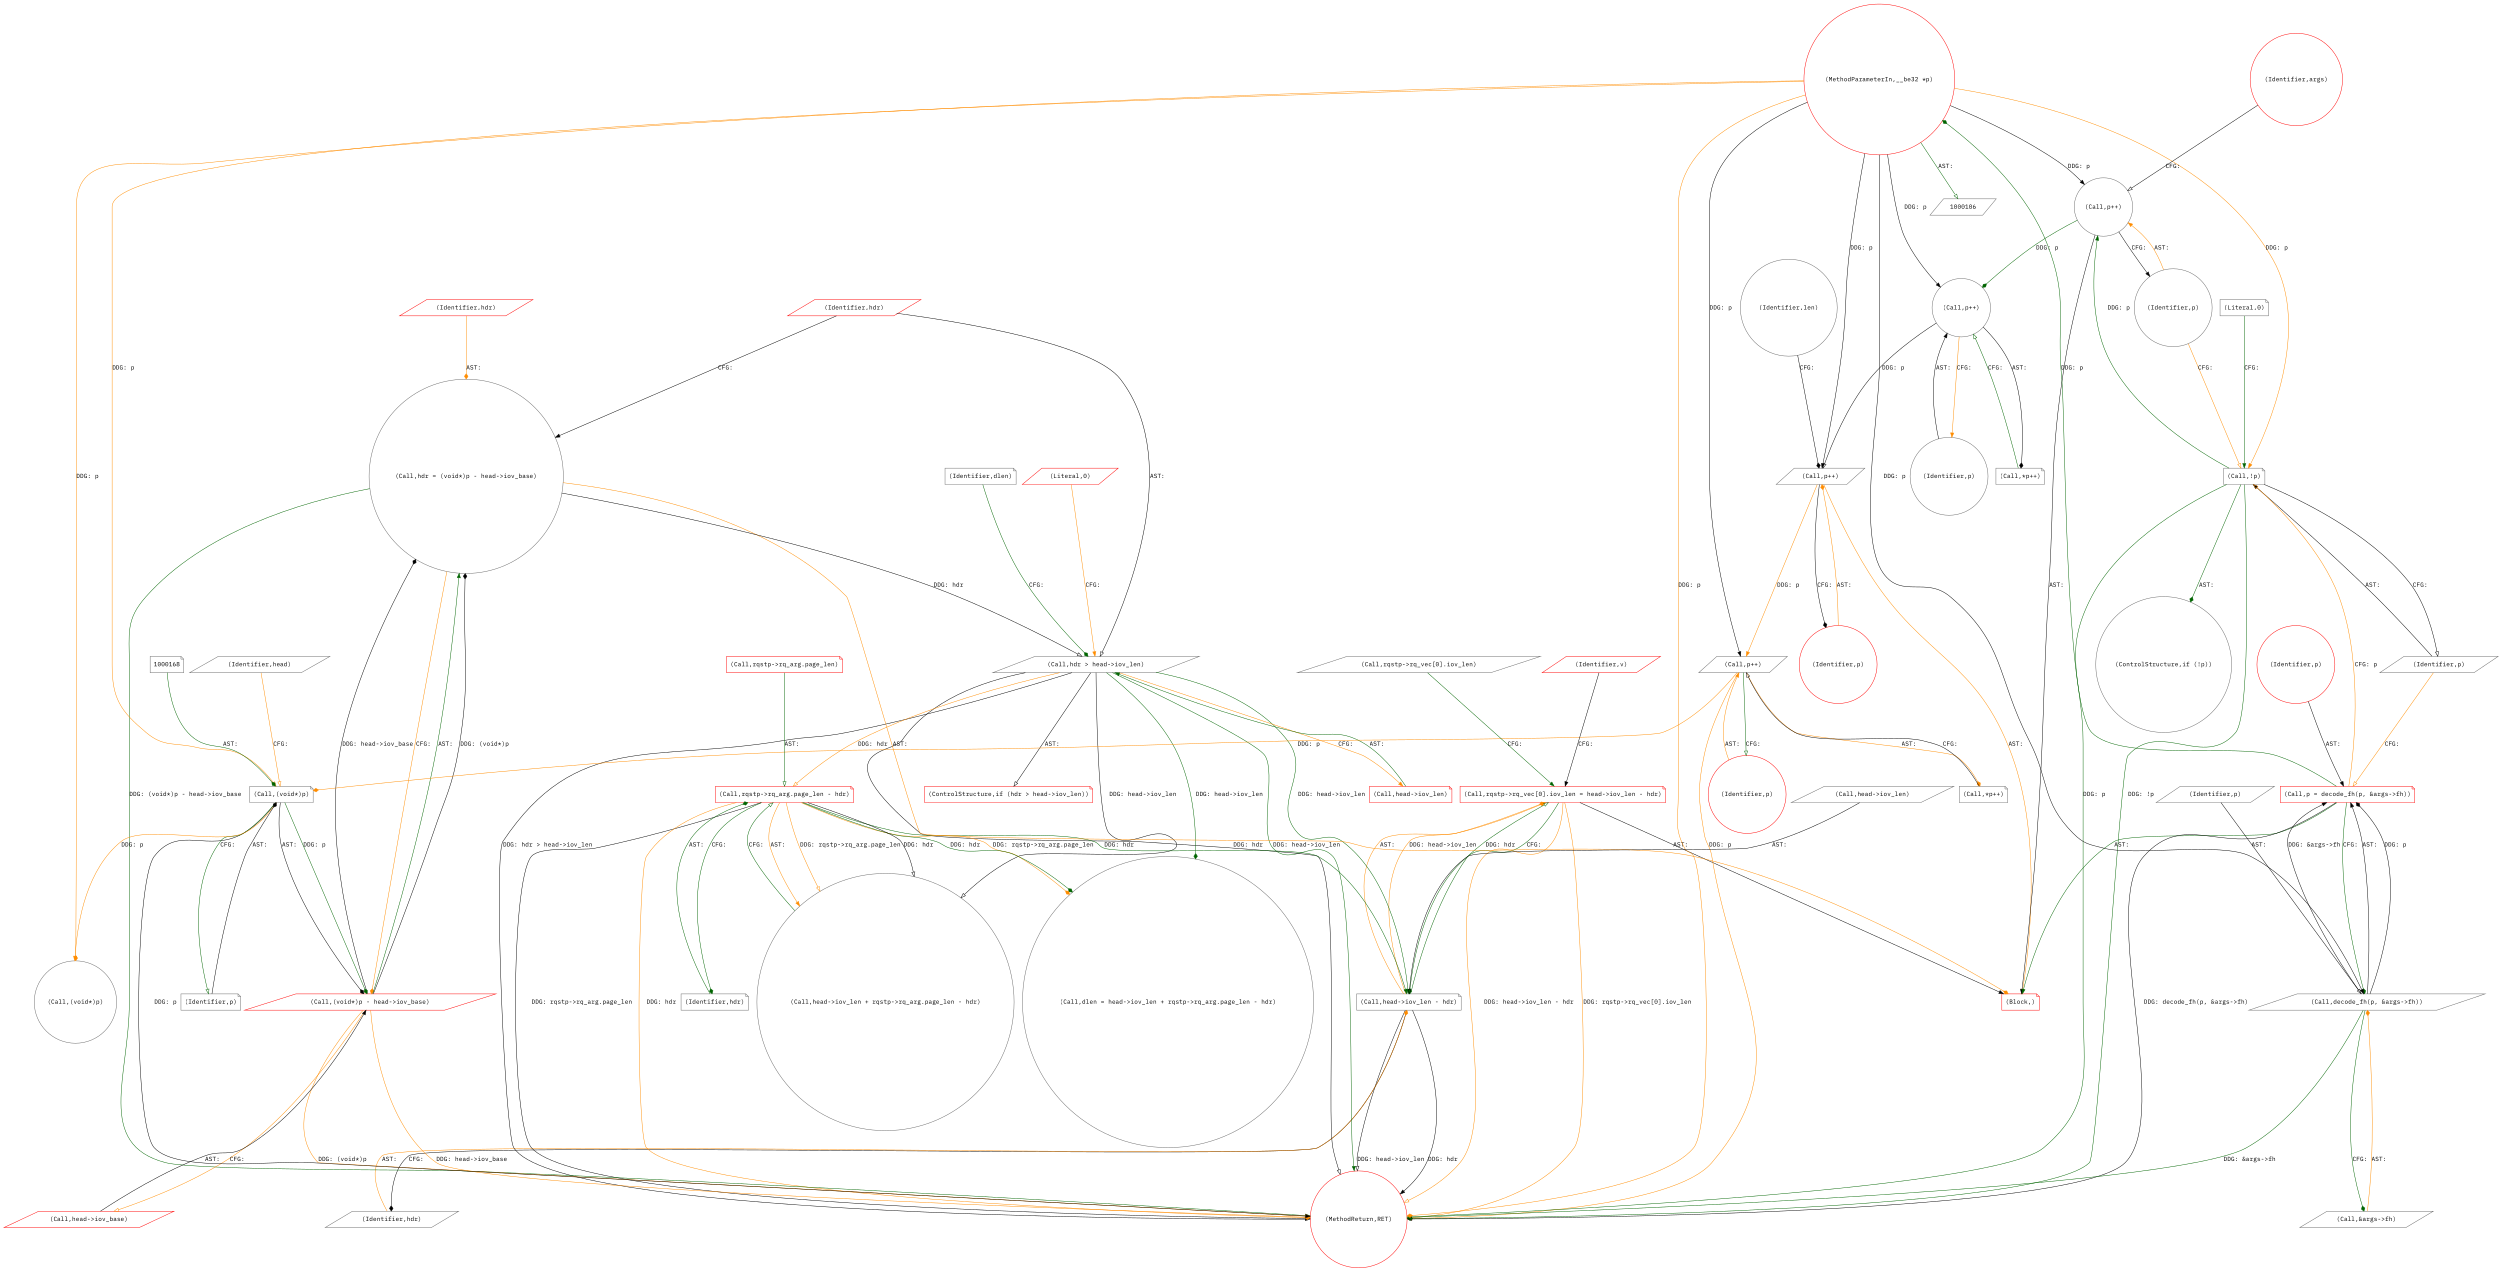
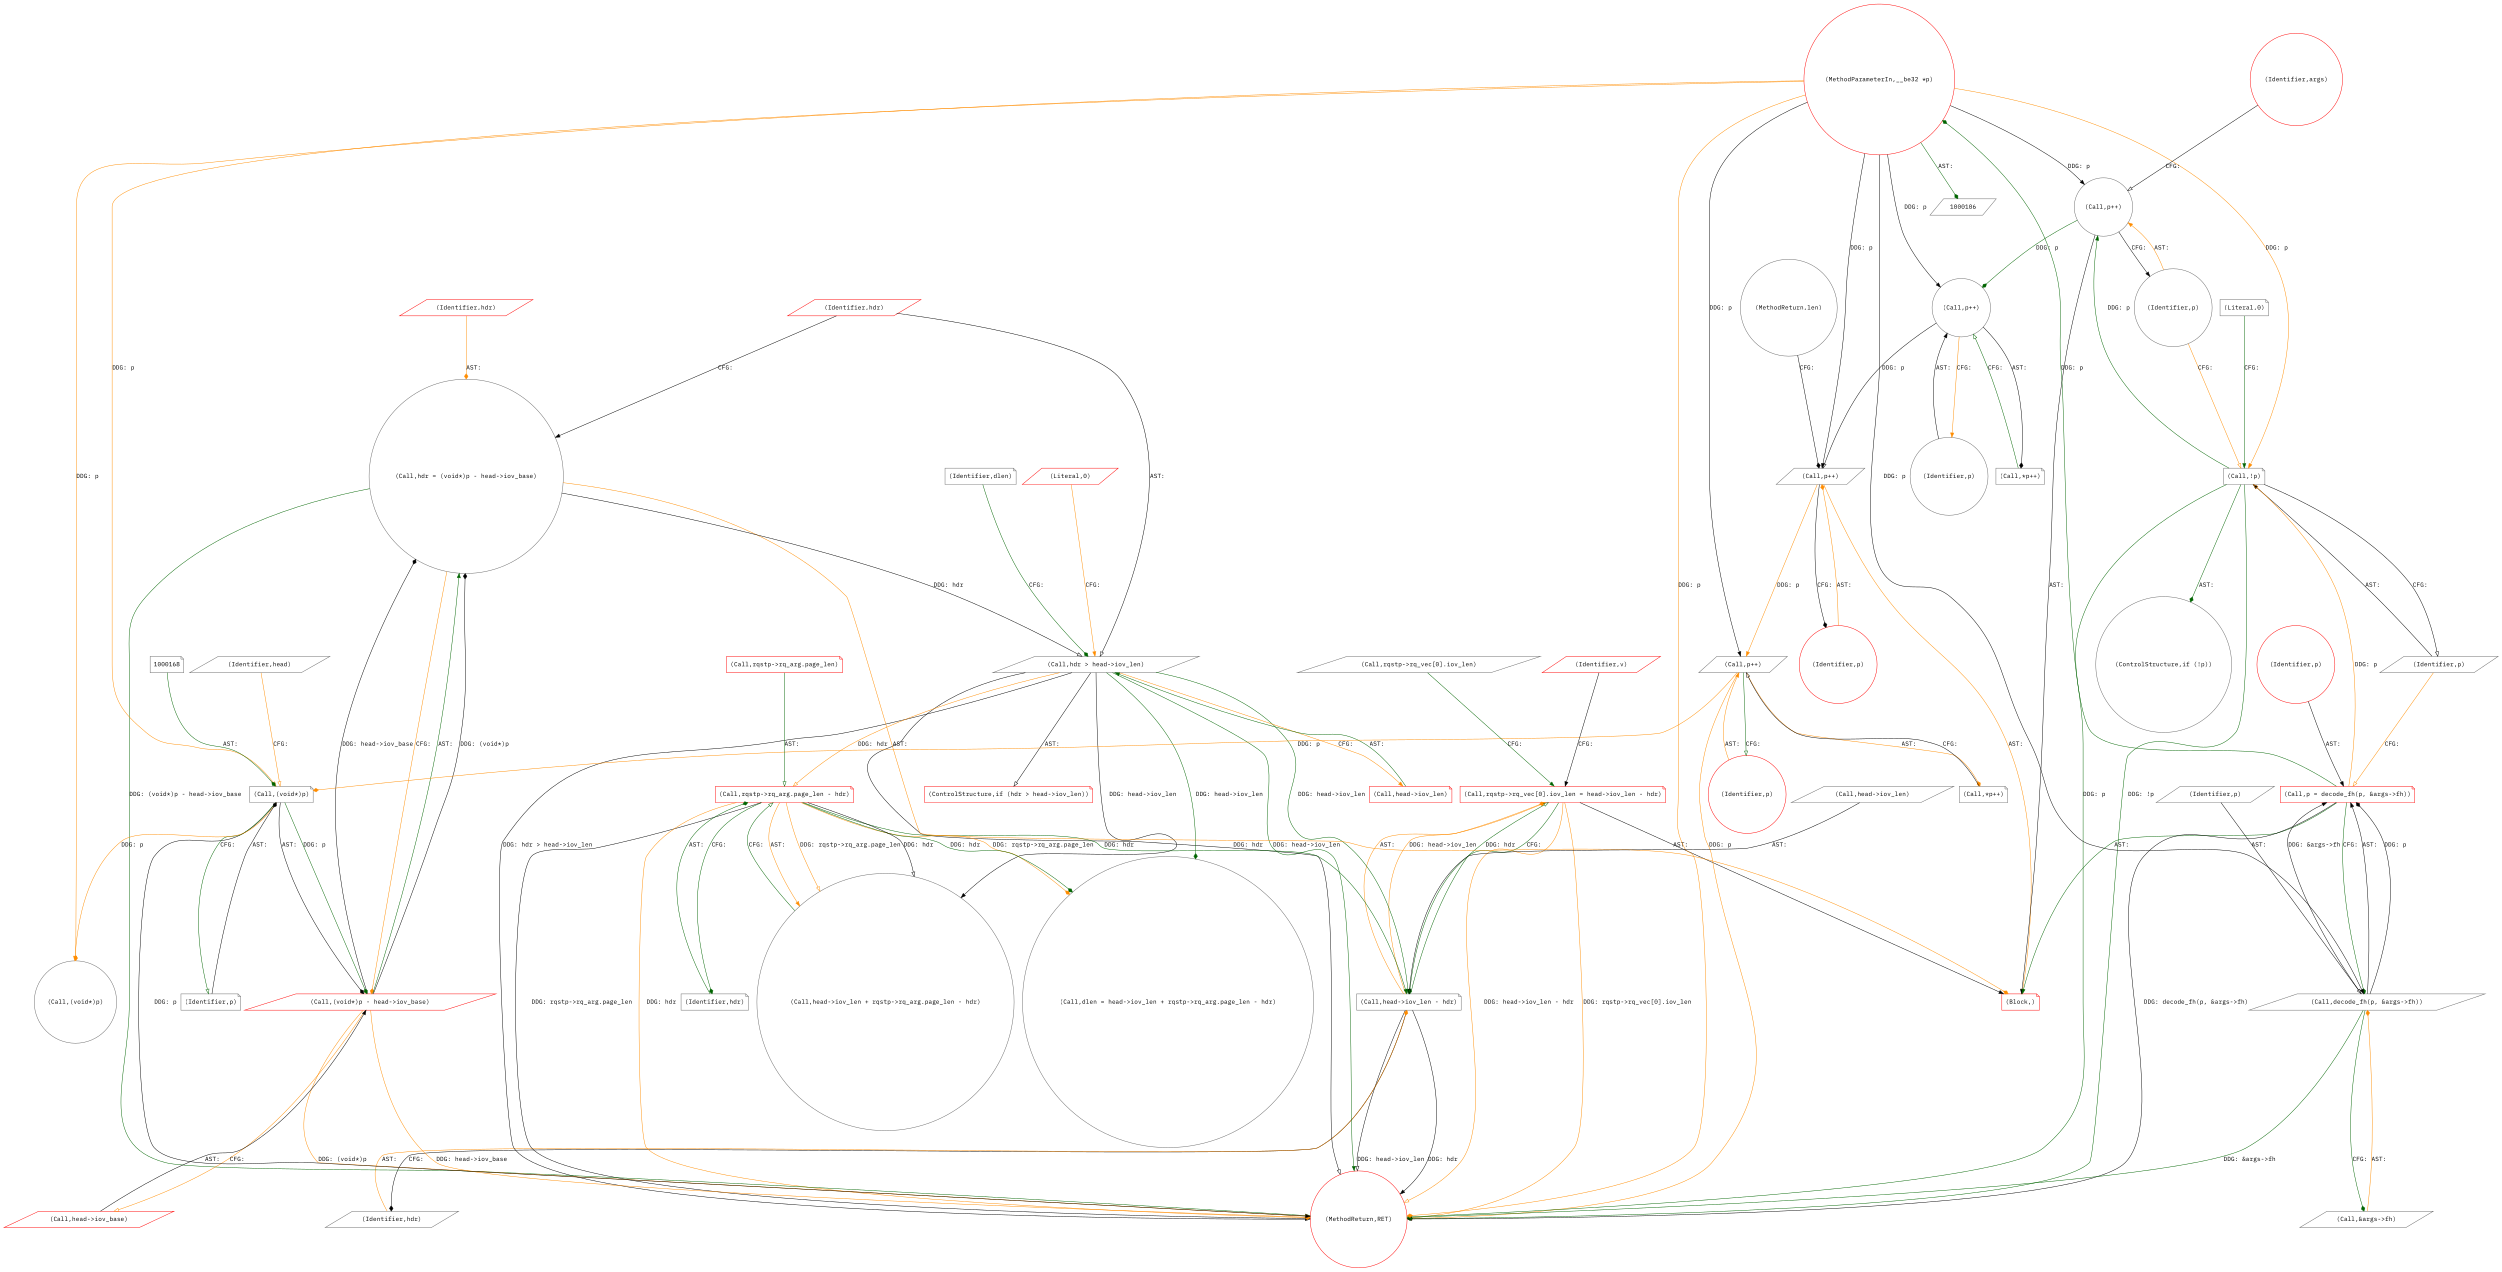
edge "(MethodParameterIn,__be32 *p)" -> "1000106": arrowhead onormal -> diamond
node "(Identifier,len)": label "(Identifier,len)" -> "(MethodReturn,len)"
edge "(Call,p = decode_fh(p, &args->fh))" -> "(Call,!p)": label "CFG: p" -> "DDG: p"
edge "(Call,hdr > head->iov_len)" -> "(Call,head->iov_len + rqstp->rq_arg.page_len - hdr)": arrowhead onormal -> normal
